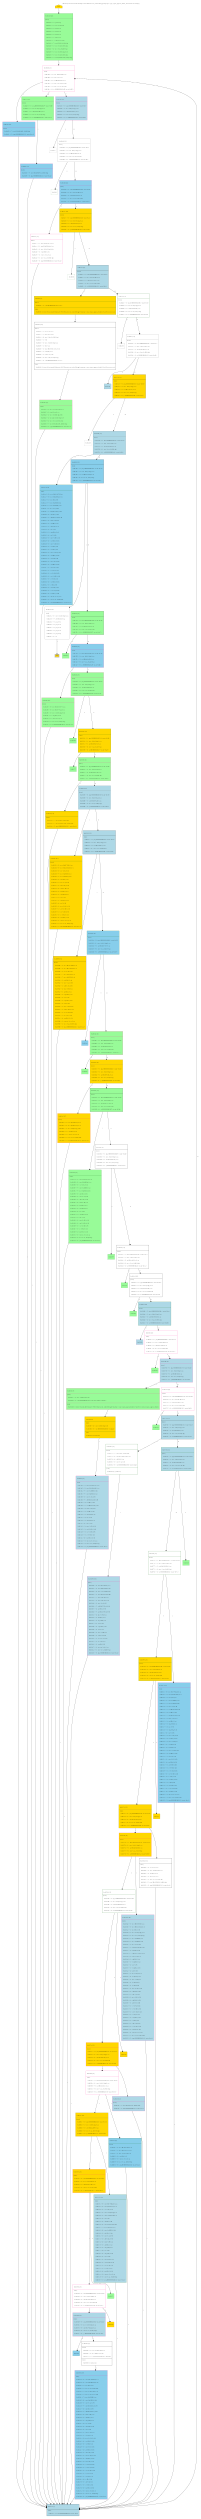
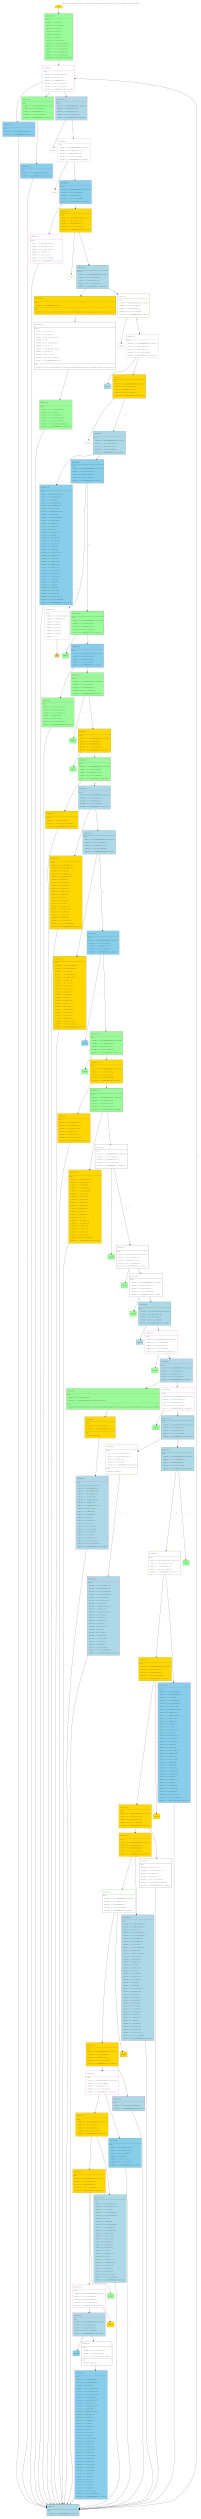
node "0x401d7b [83]": fillcolor palegreen -> gold
